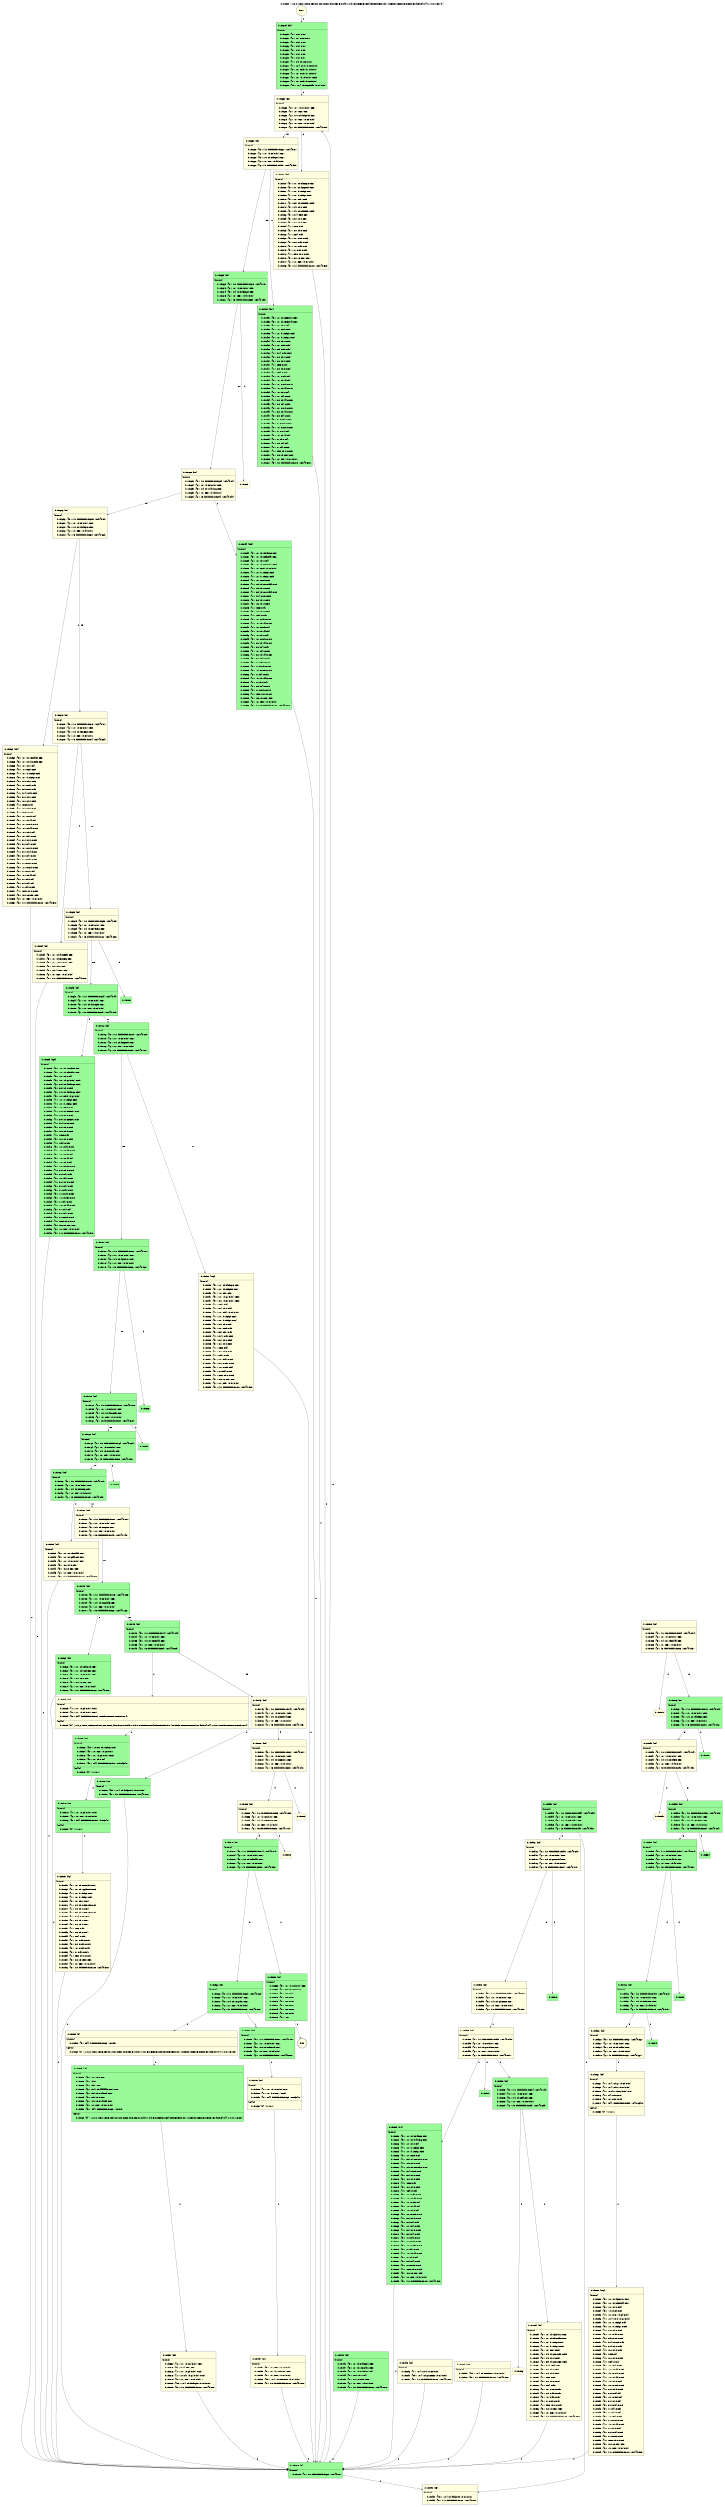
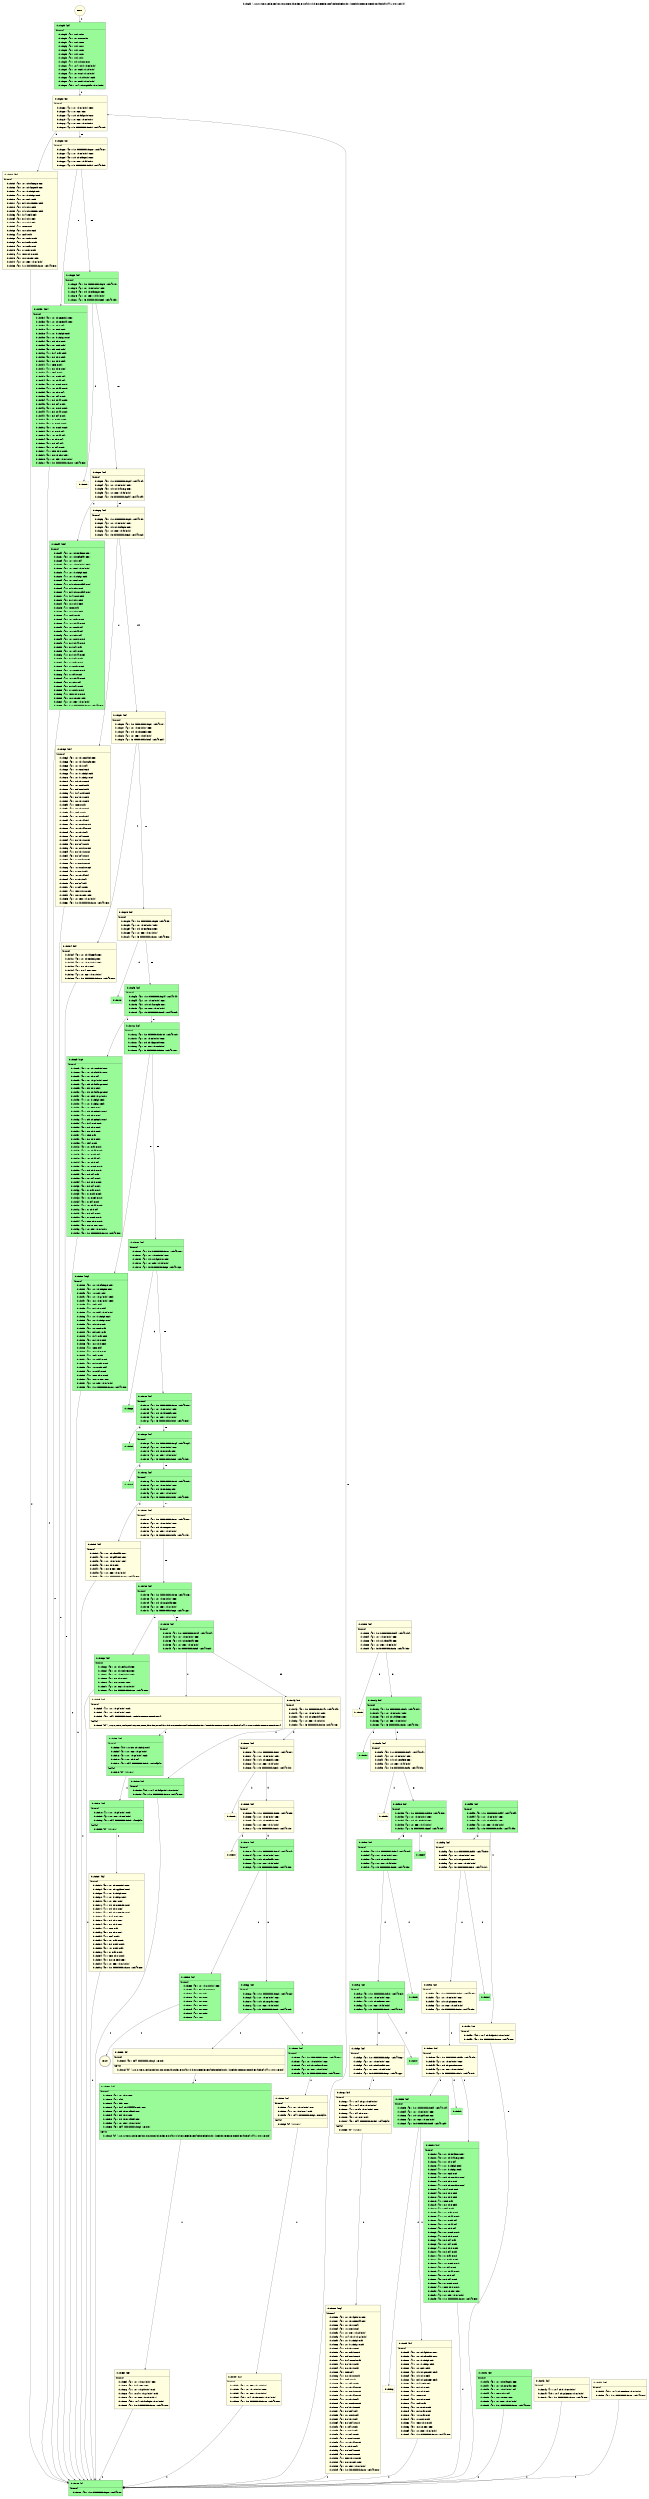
node "0x401d88 [106]": fillcolor lightyellow -> palegreen
node "Exit": label "Exit" -> "Final"
edge "0x40241c [5]" -> "0x401f91 [15]": reversed
